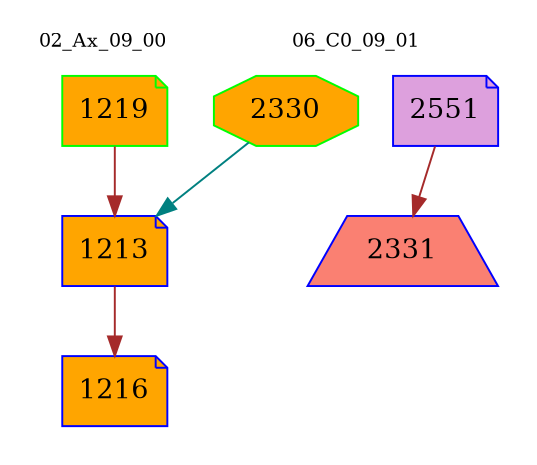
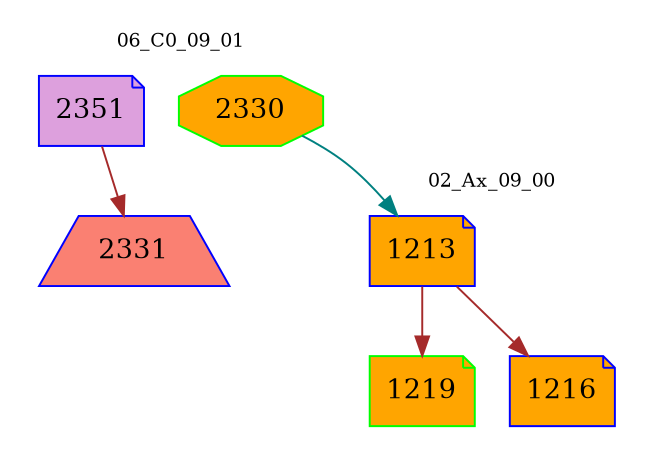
node "2551": label "2551" -> "2351"
edge "1219" -> "1213": reversed
